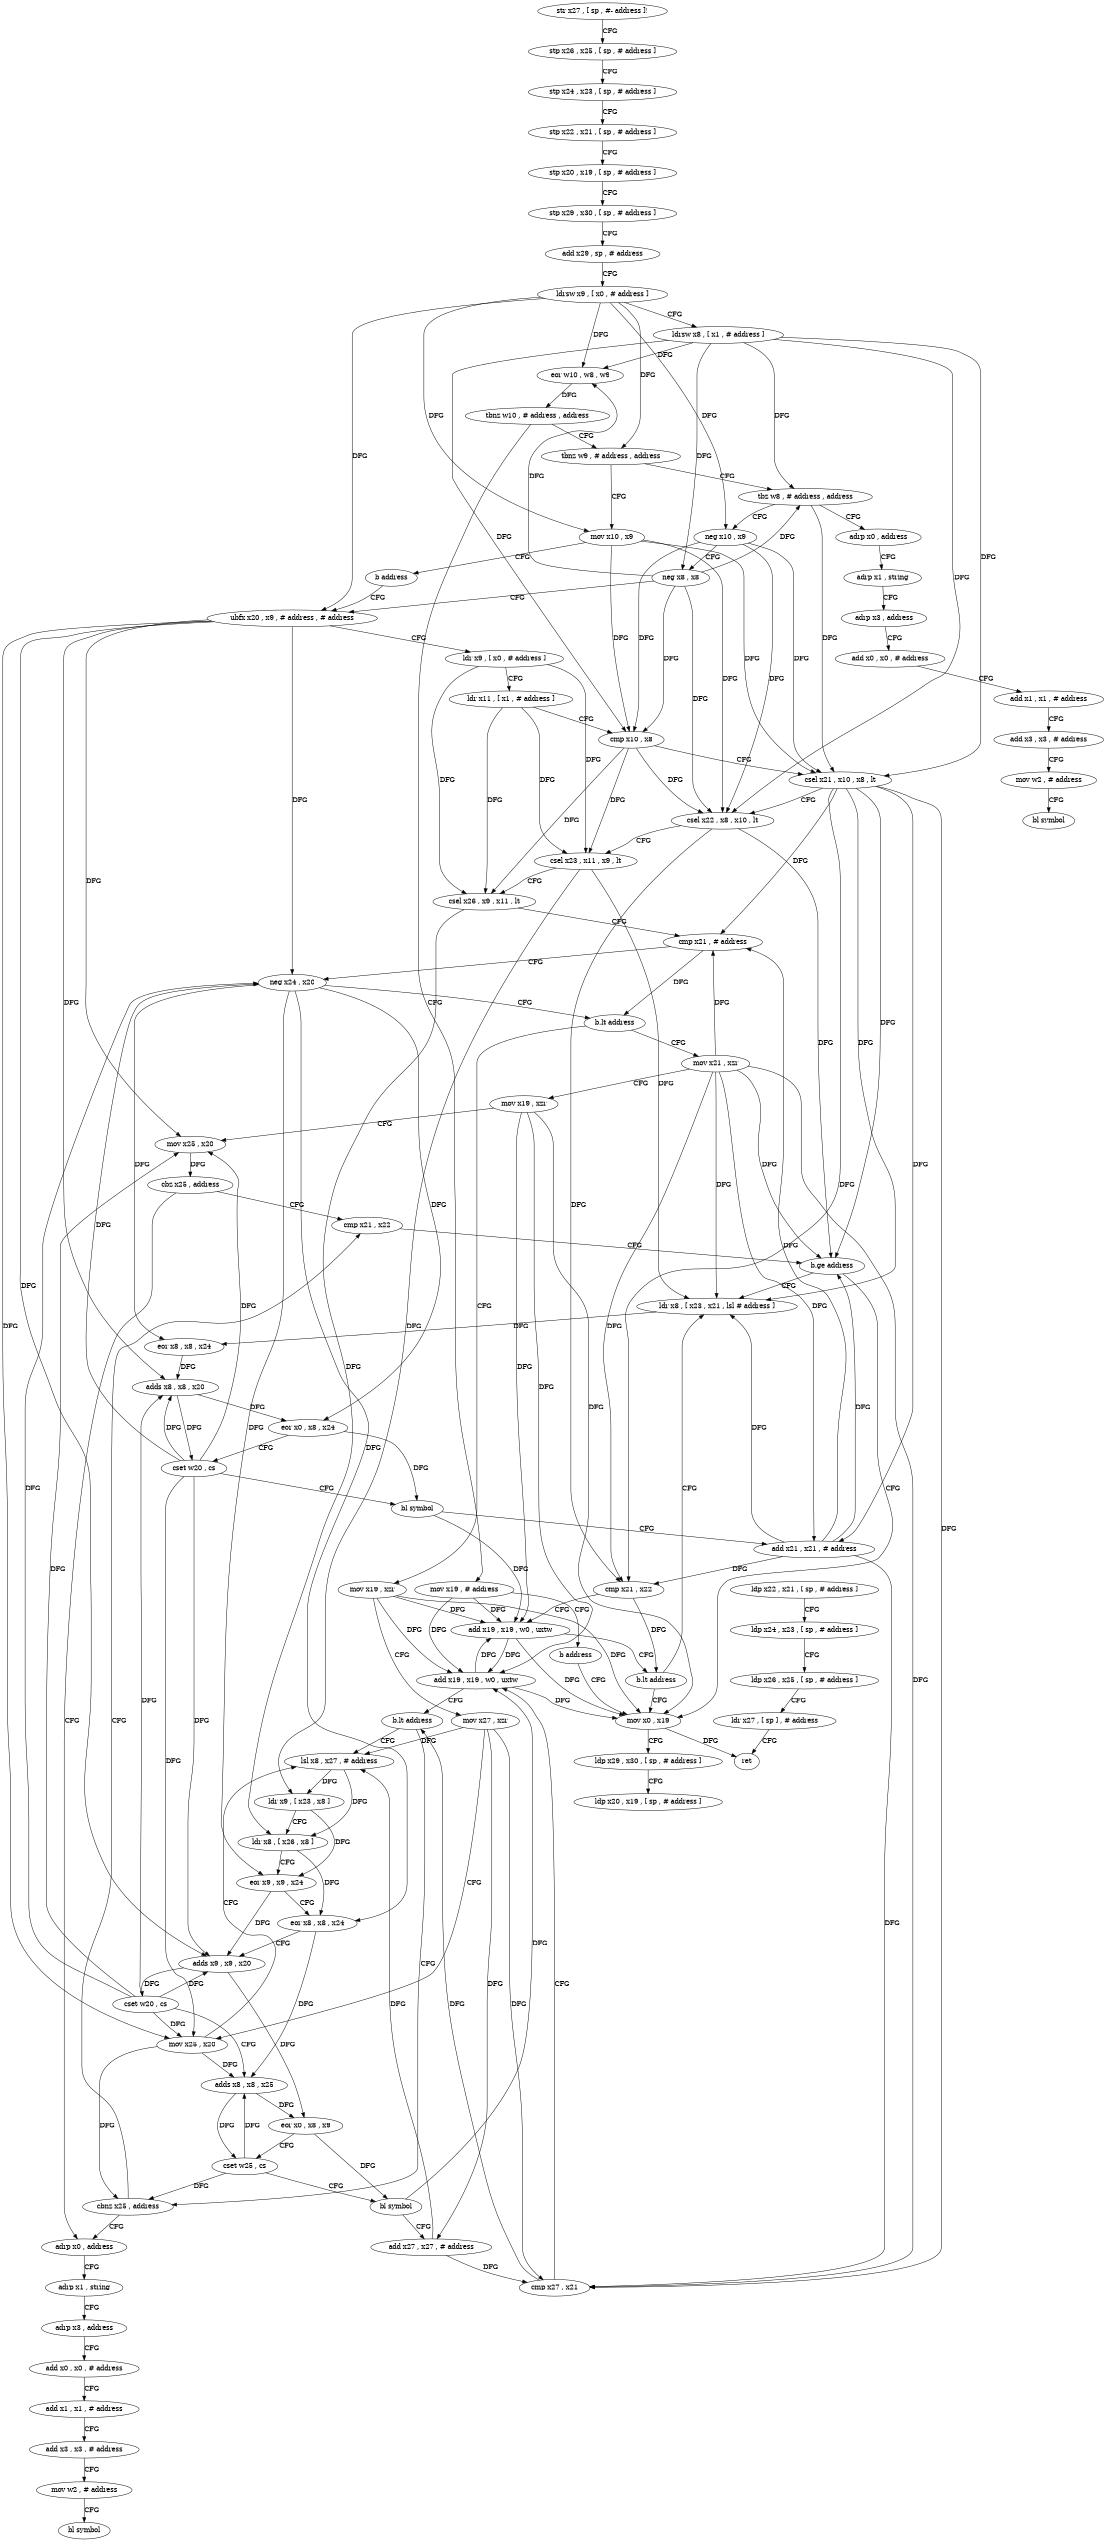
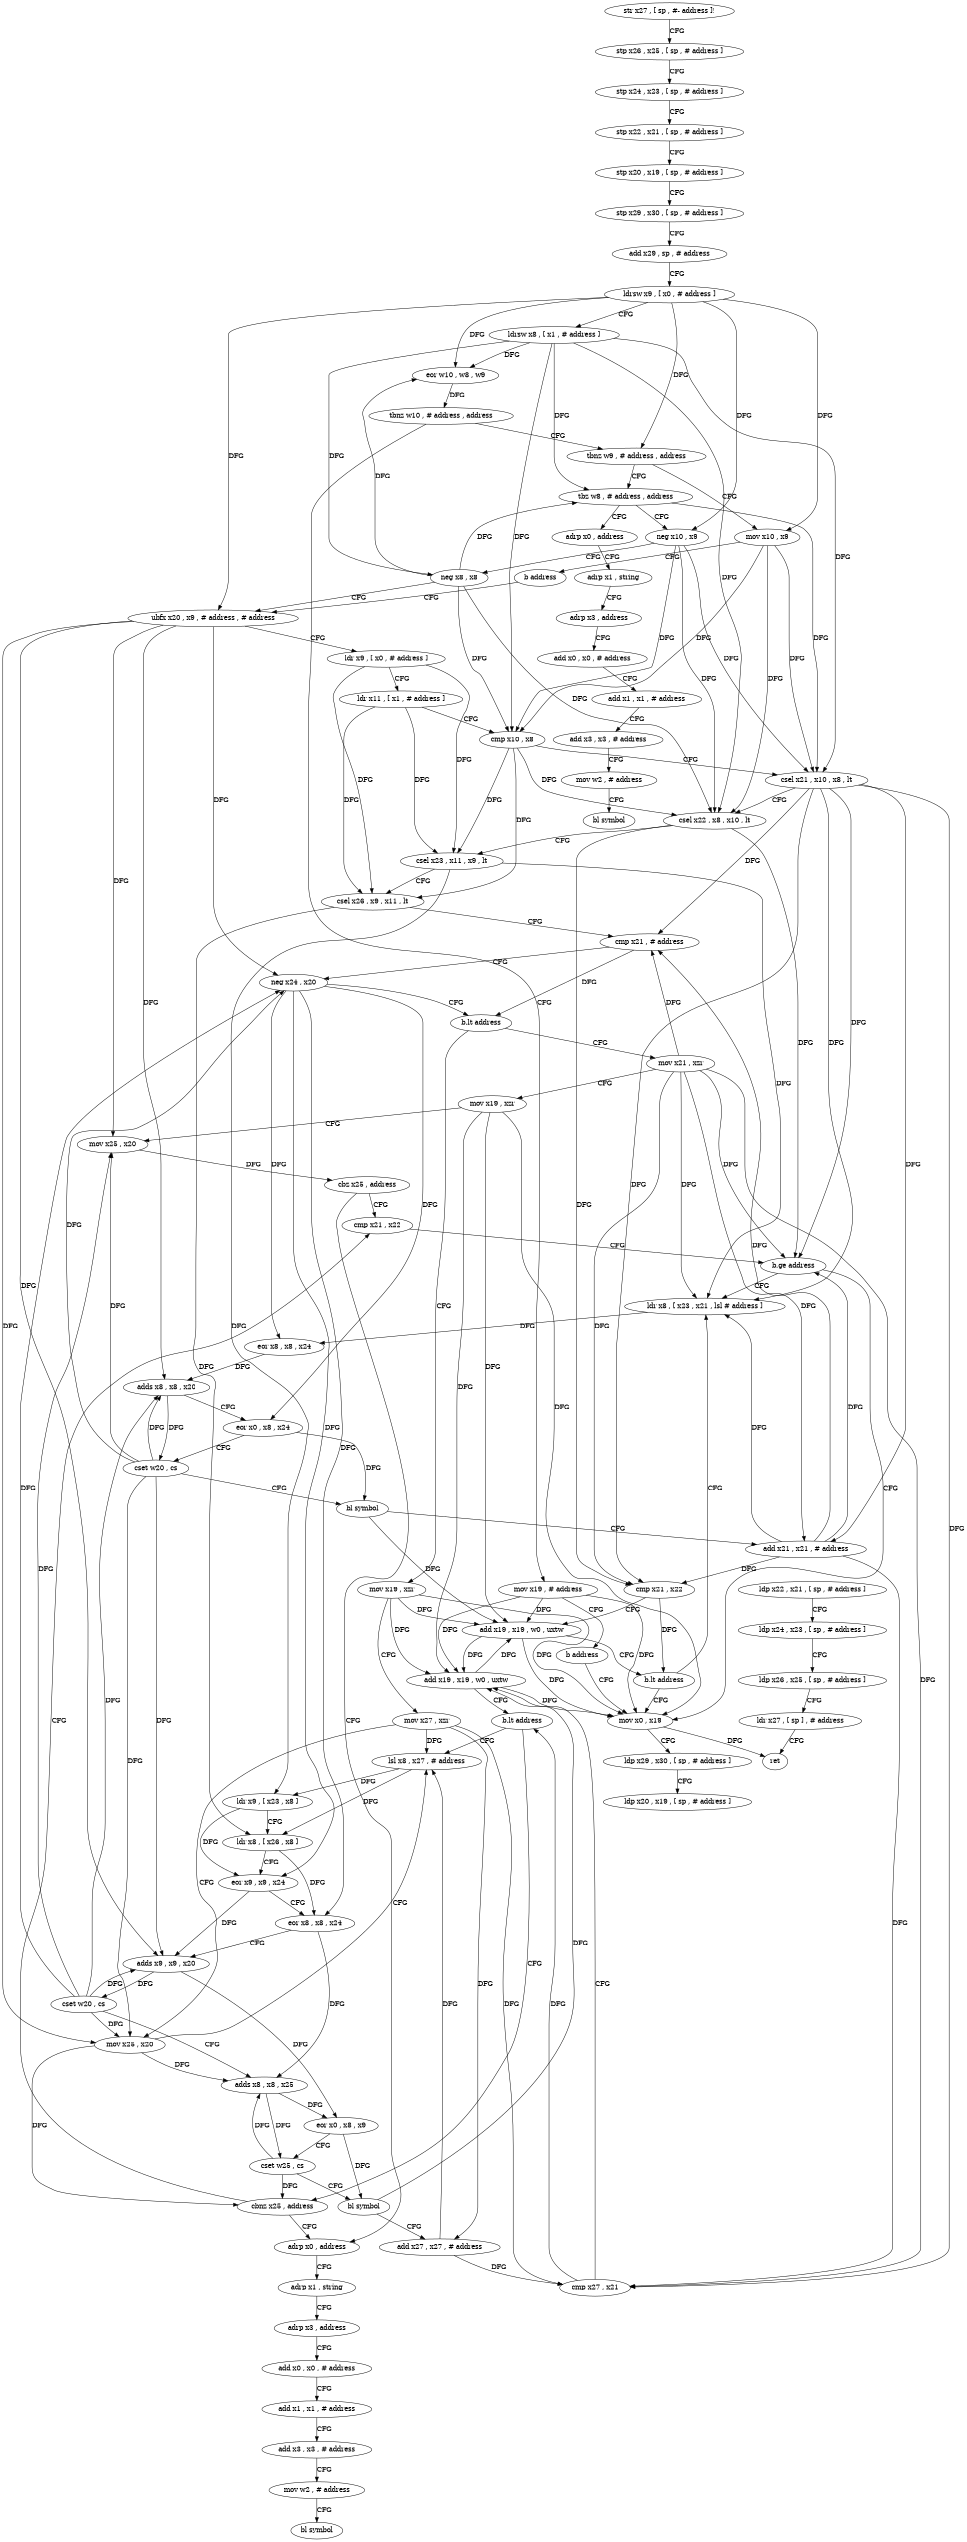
edge "adds x8 , x8 , x20" -> "eor x0 , x8 , x24": label "DFG" -> "CFG"
edge "mov x19 , # address" -> "mov x0 , x19": added, label "DFG"
